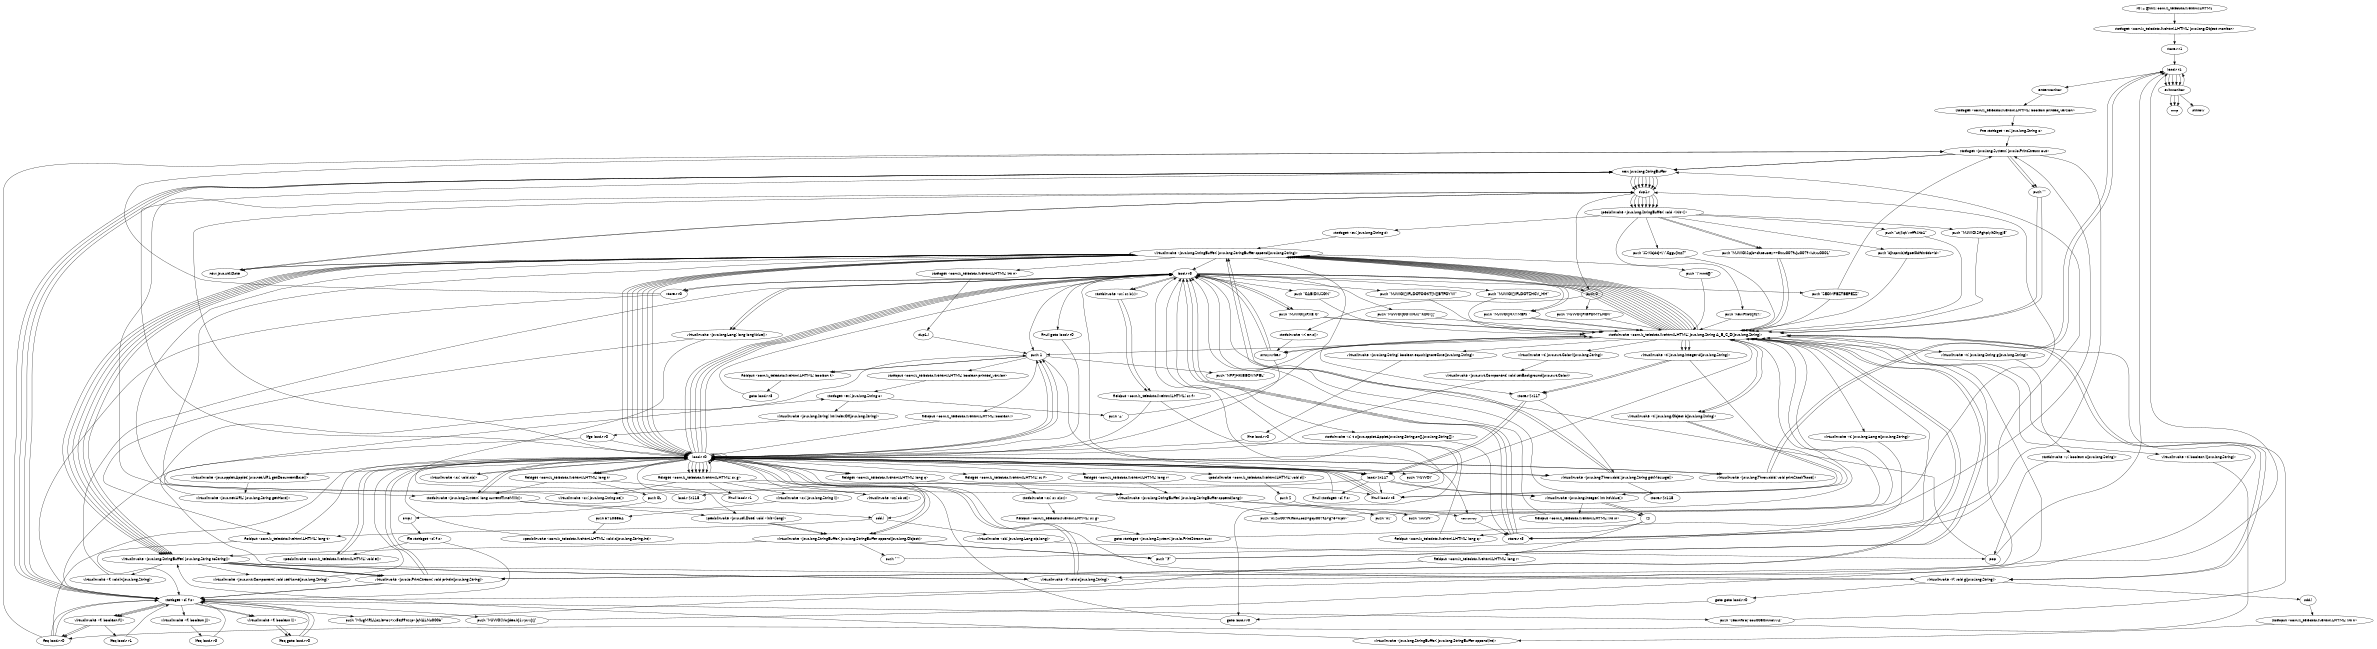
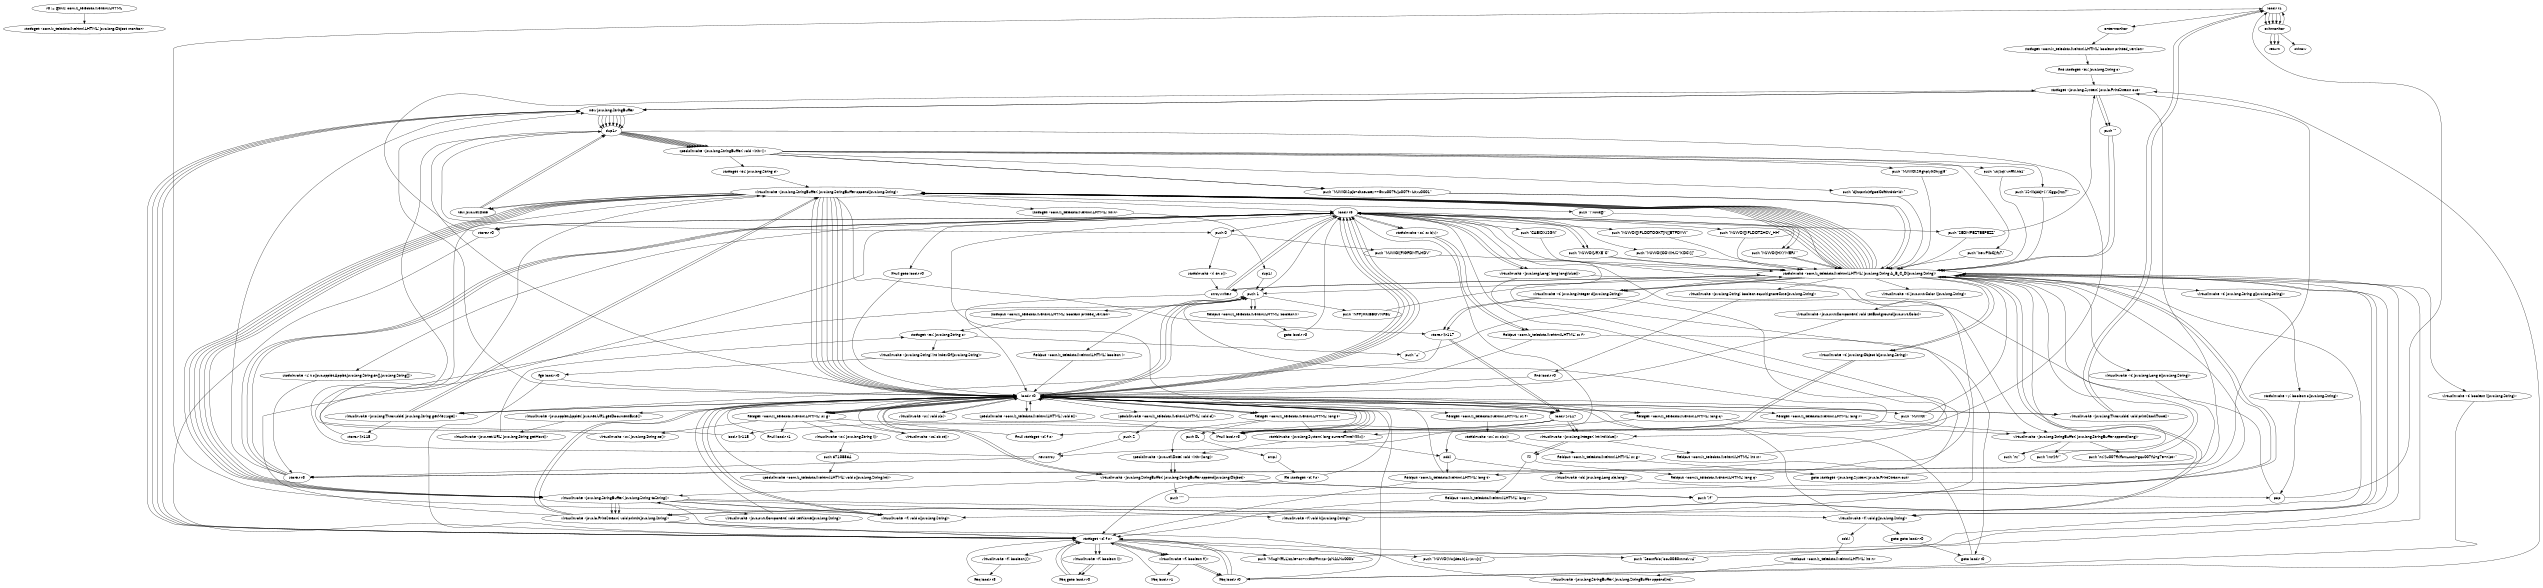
node "store.r r1": removed
node "cmp": label "cmp" -> "return"
edge "ifle staticget <d: f a>" -> "specialinvoke <com.is_teledata.livehtml.LHTML: void e()>": now "ifle staticget <d: f a>" -> "load.r r0"
